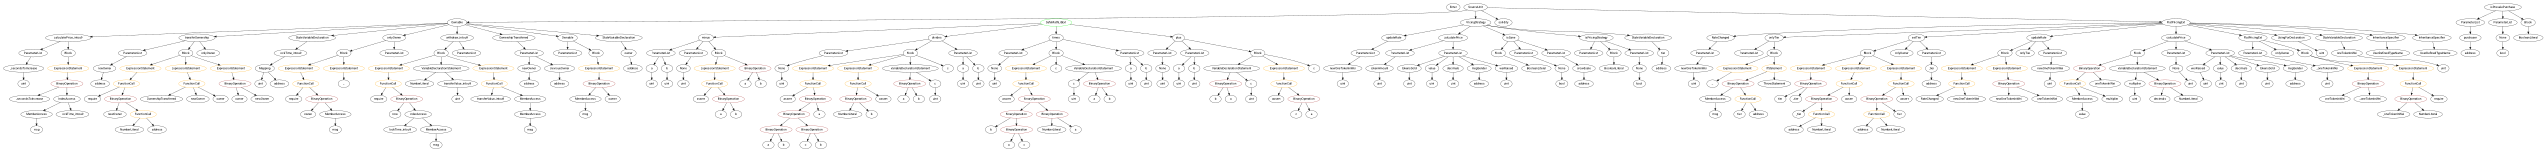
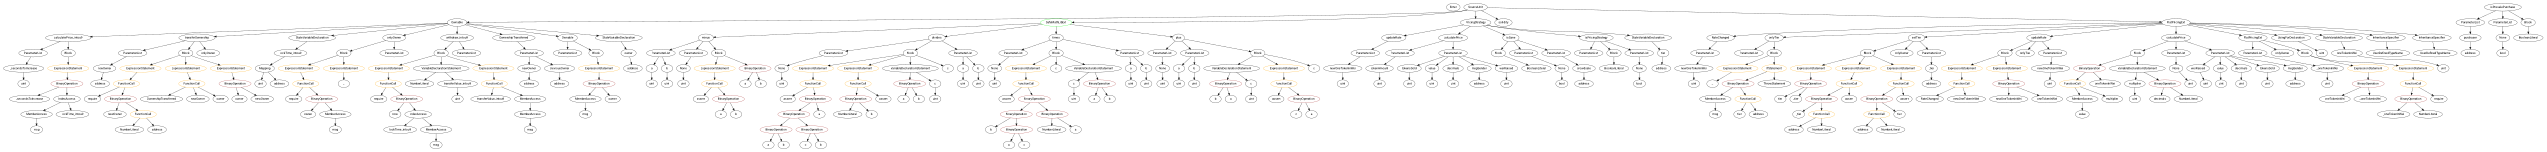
edge "SourceUnit" -> "SafeMathLibExt": added
